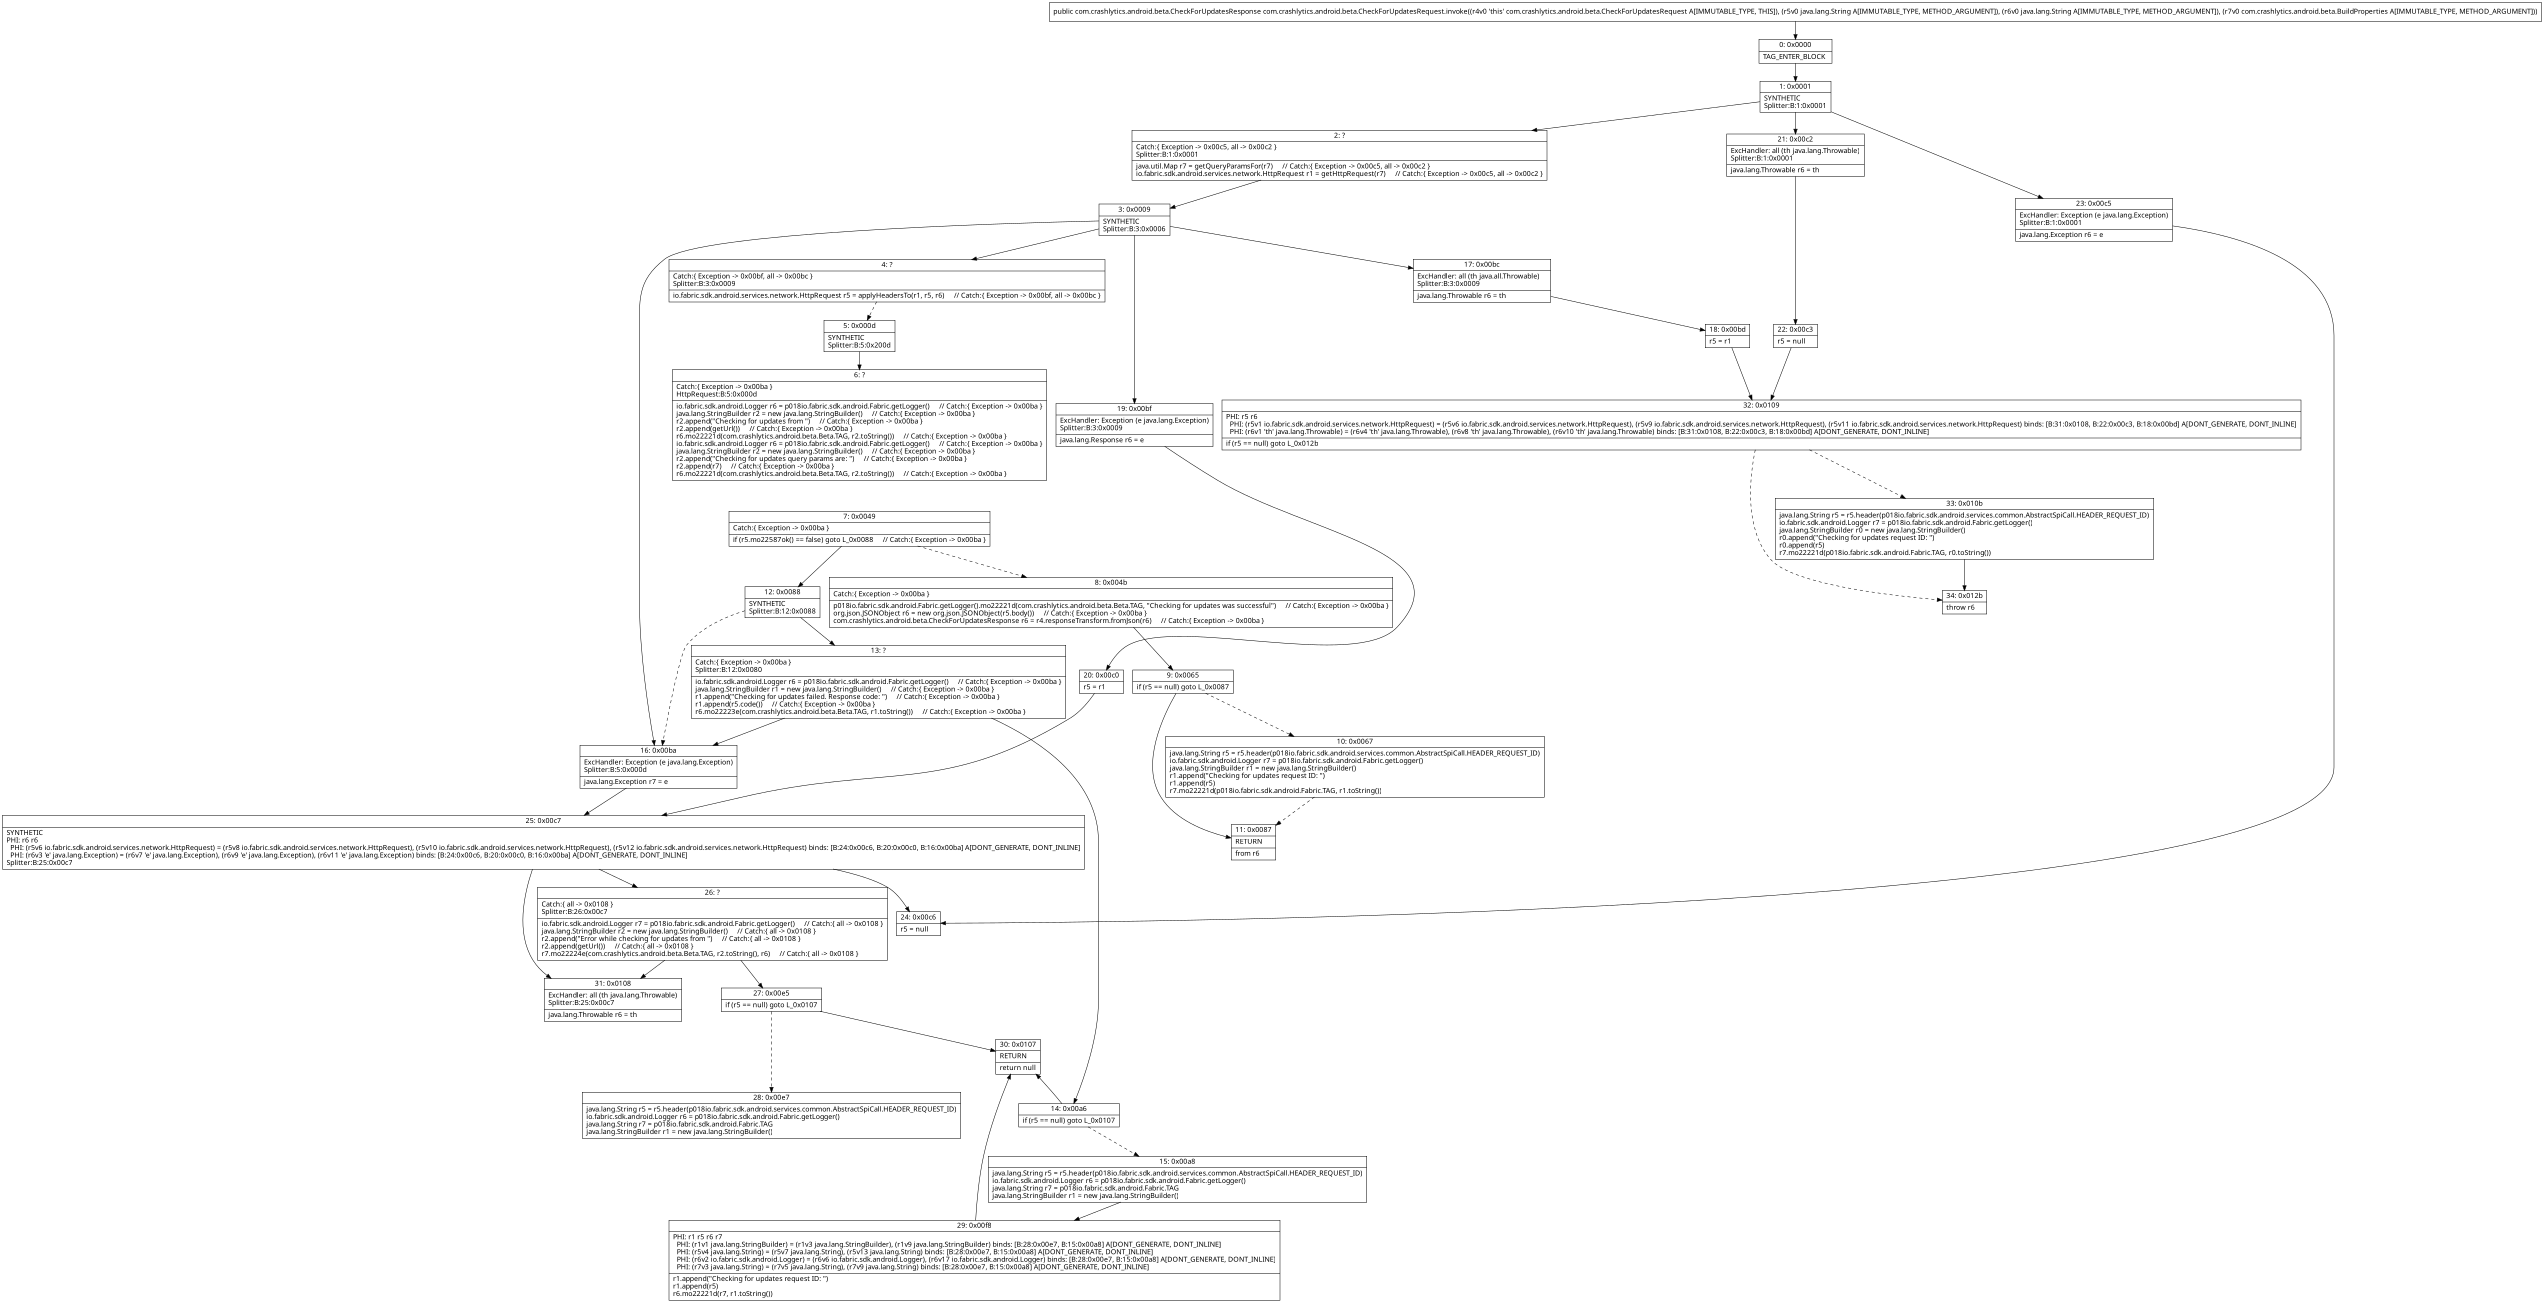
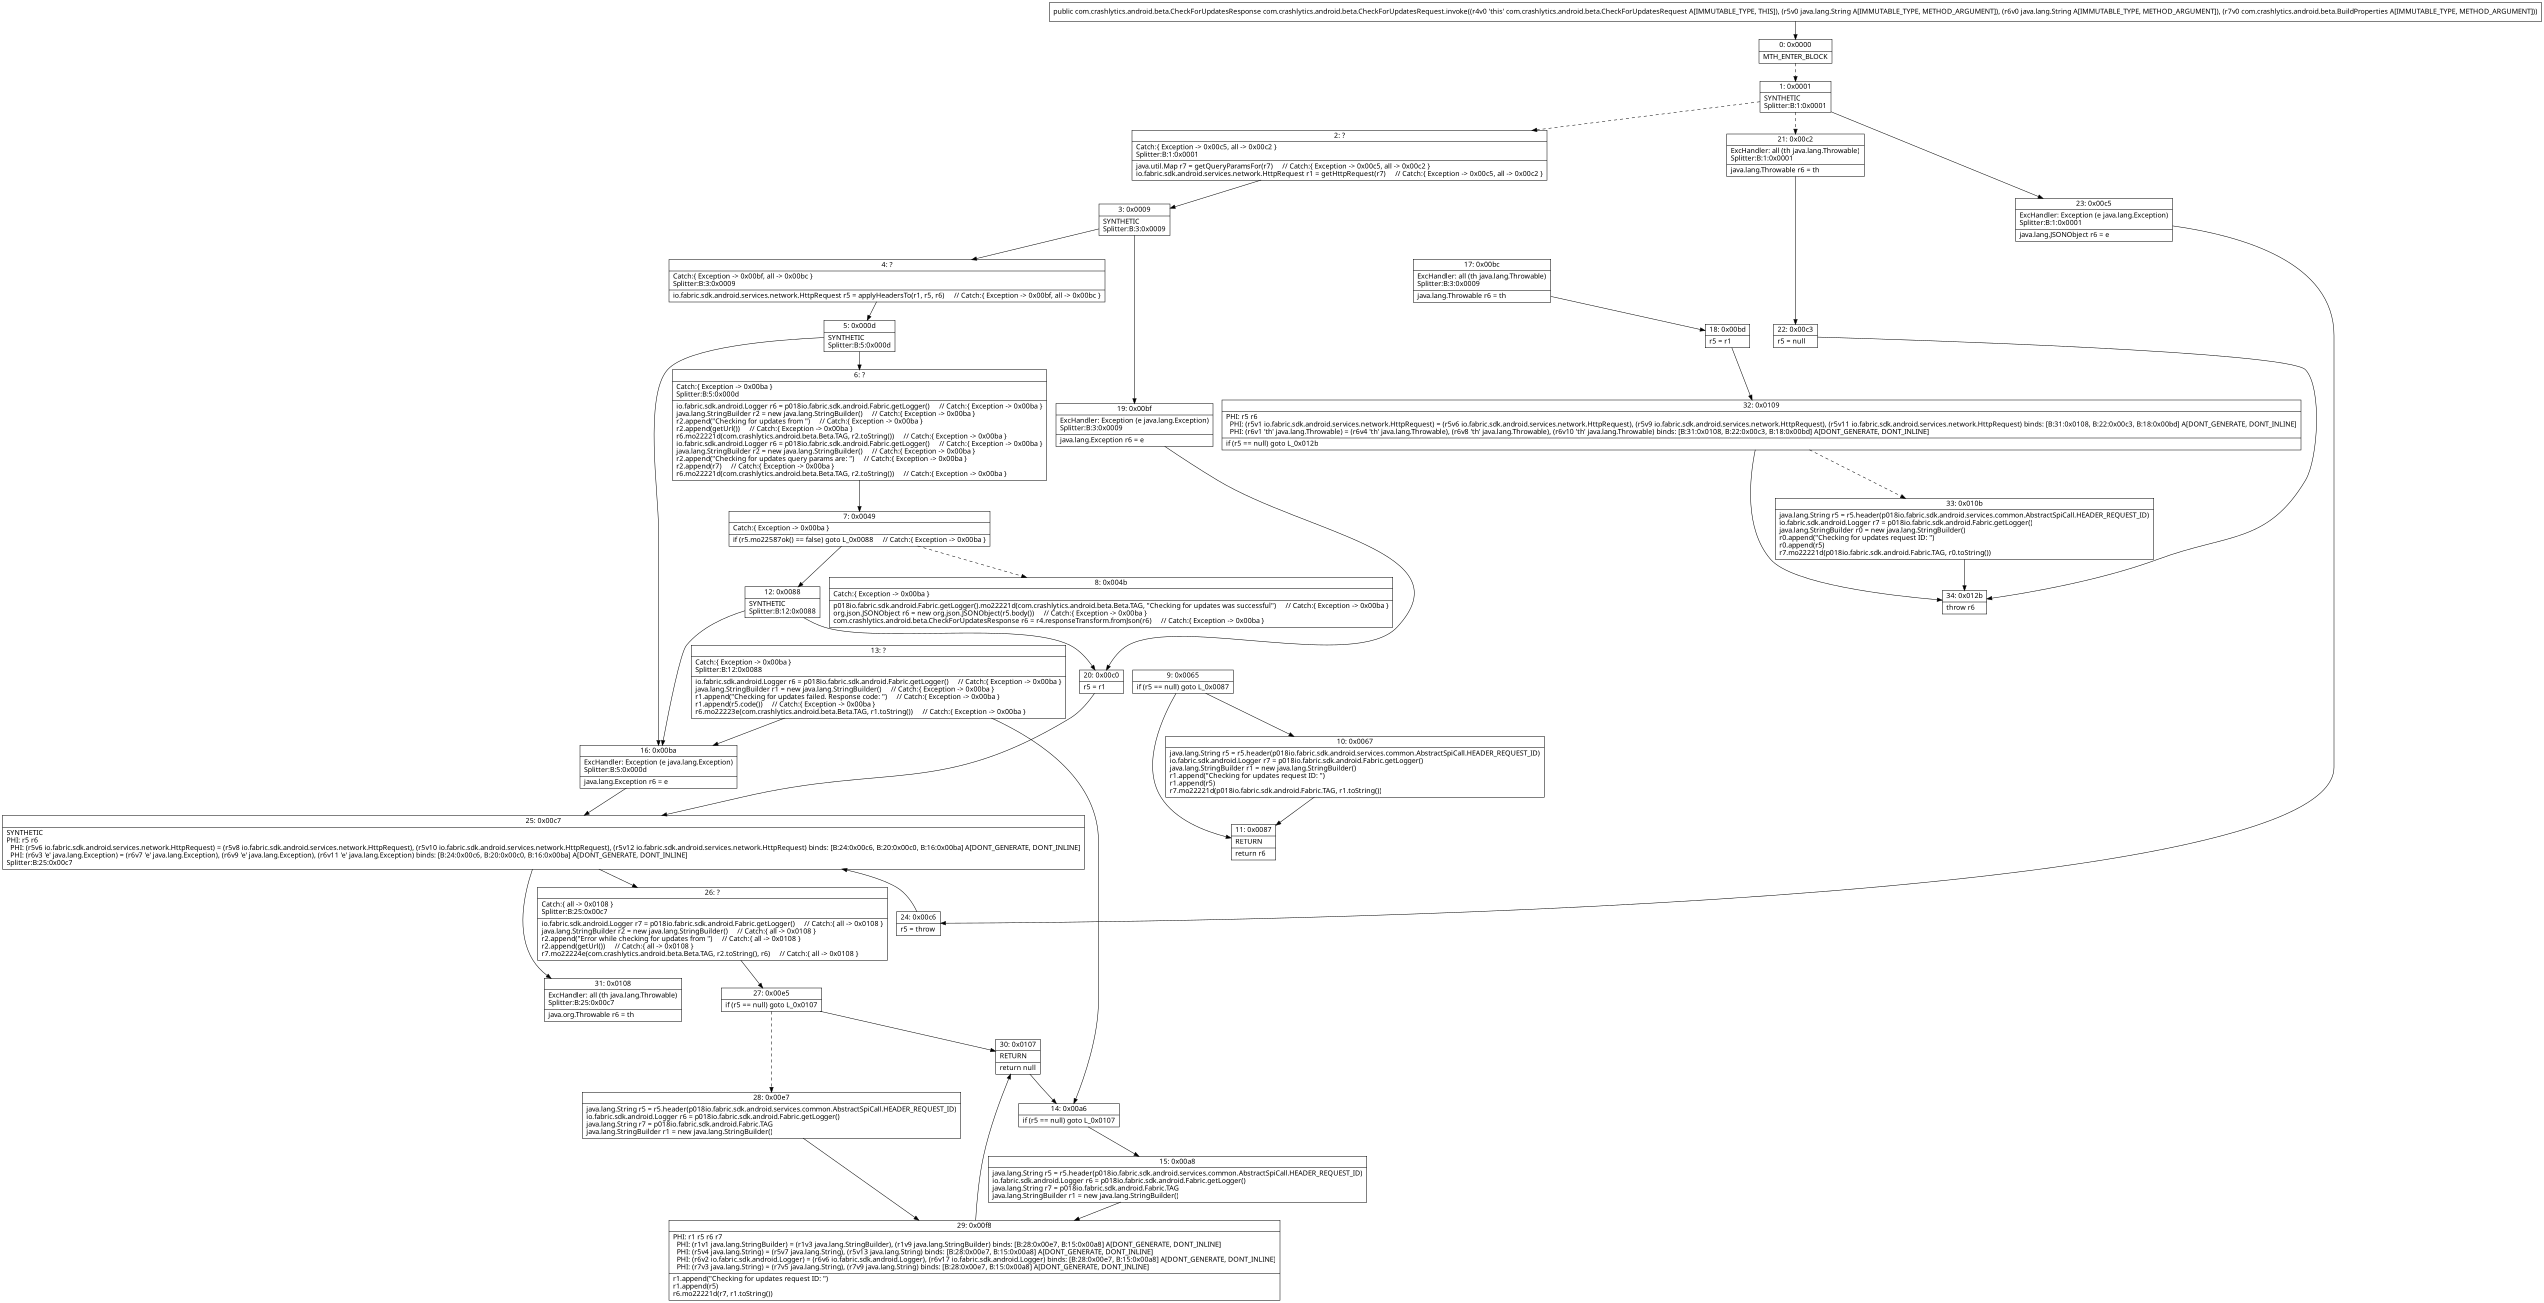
node "0: 0x0000": text "TAG_ENTER_BLOCK" -> "MTH_ENTER_BLOCK"
edge "0: 0x0000" -> "1: 0x0001": style solid -> dashed
edge "1: 0x0001" -> "2: ?": style solid -> dashed
edge "1: 0x0001" -> "21: 0x00c2": style solid -> dashed
node "3: 0x0009": text "Splitter:B:3:0x0006" -> "Splitter:B:3:0x0009"
node "23: 0x00c5": text "java.lang.Exception r6 = e" -> "java.lang.JSONObject r6 = e"
edge "3: 0x0009" -> "17: 0x00bc": removed
node "17: 0x00bc": text "ExcHandler: all (th java.all.Throwable)" -> "ExcHandler: all (th java.lang.Throwable)"
edge "3: 0x0009" -> "16: 0x00ba": now "5: 0x000d" -> "16: 0x00ba"
edge "4: ?" -> "5: 0x000d": style dashed -> solid
node "5: 0x000d": text "Splitter:B:5:0x200d" -> "Splitter:B:5:0x000d"
edge "22: 0x00c3" -> "32: 0x0109": now "22: 0x00c3" -> "34: 0x012b"
node "6: ?": text "HttpRequest:B:5:0x000d" -> "Splitter:B:5:0x000d"
node "19: 0x00bf": text "java.lang.Response r6 = e" -> "java.lang.Exception r6 = e"
edge "6: ?" -> "7: 0x0049": added
edge "32: 0x0109" -> "34: 0x012b": style dashed -> solid
edge "12: 0x0088" -> "13: ?": now "12: 0x0088" -> "20: 0x00c0"
edge "8: 0x004b" -> "9: 0x0065": removed
edge "12: 0x0088" -> "16: 0x00ba": style dashed -> solid
node "13: ?": text "Splitter:B:12:0x0080" -> "Splitter:B:12:0x0088"
edge "9: 0x0065" -> "10: 0x0067": style dashed -> solid
node "16: 0x00ba": text "java.lang.Exception r7 = e" -> "java.lang.Exception r6 = e"
edge "10: 0x0067" -> "11: 0x0087": style dashed -> solid
node "25: 0x00c7": text "PHI: r6 r6" -> "PHI: r5 r6"
node "11: 0x0087": text "from r6" -> "return r6"
edge "25: 0x00c7" -> "24: 0x00c6": reversed
node "26: ?": text "Splitter:B:26:0x00c7" -> "Splitter:B:25:0x00c7"
node "24: 0x00c6": text "r5 = null" -> "r5 = throw"
edge "26: ?" -> "31: 0x0108": removed
node "31: 0x0108": text "java.lang.Throwable r6 = th" -> "java.org.Throwable r6 = th"
edge "14: 0x00a6" -> "30: 0x0107": reversed
edge "14: 0x00a6" -> "15: 0x00a8": style dashed -> solid
edge "28: 0x00e7" -> "29: 0x00f8": added
